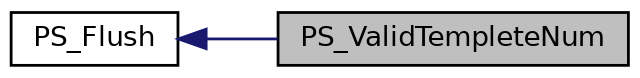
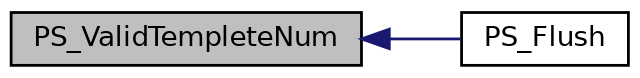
edge "PS_ValidTempleteNum" -> "PS_Flush": reversed
